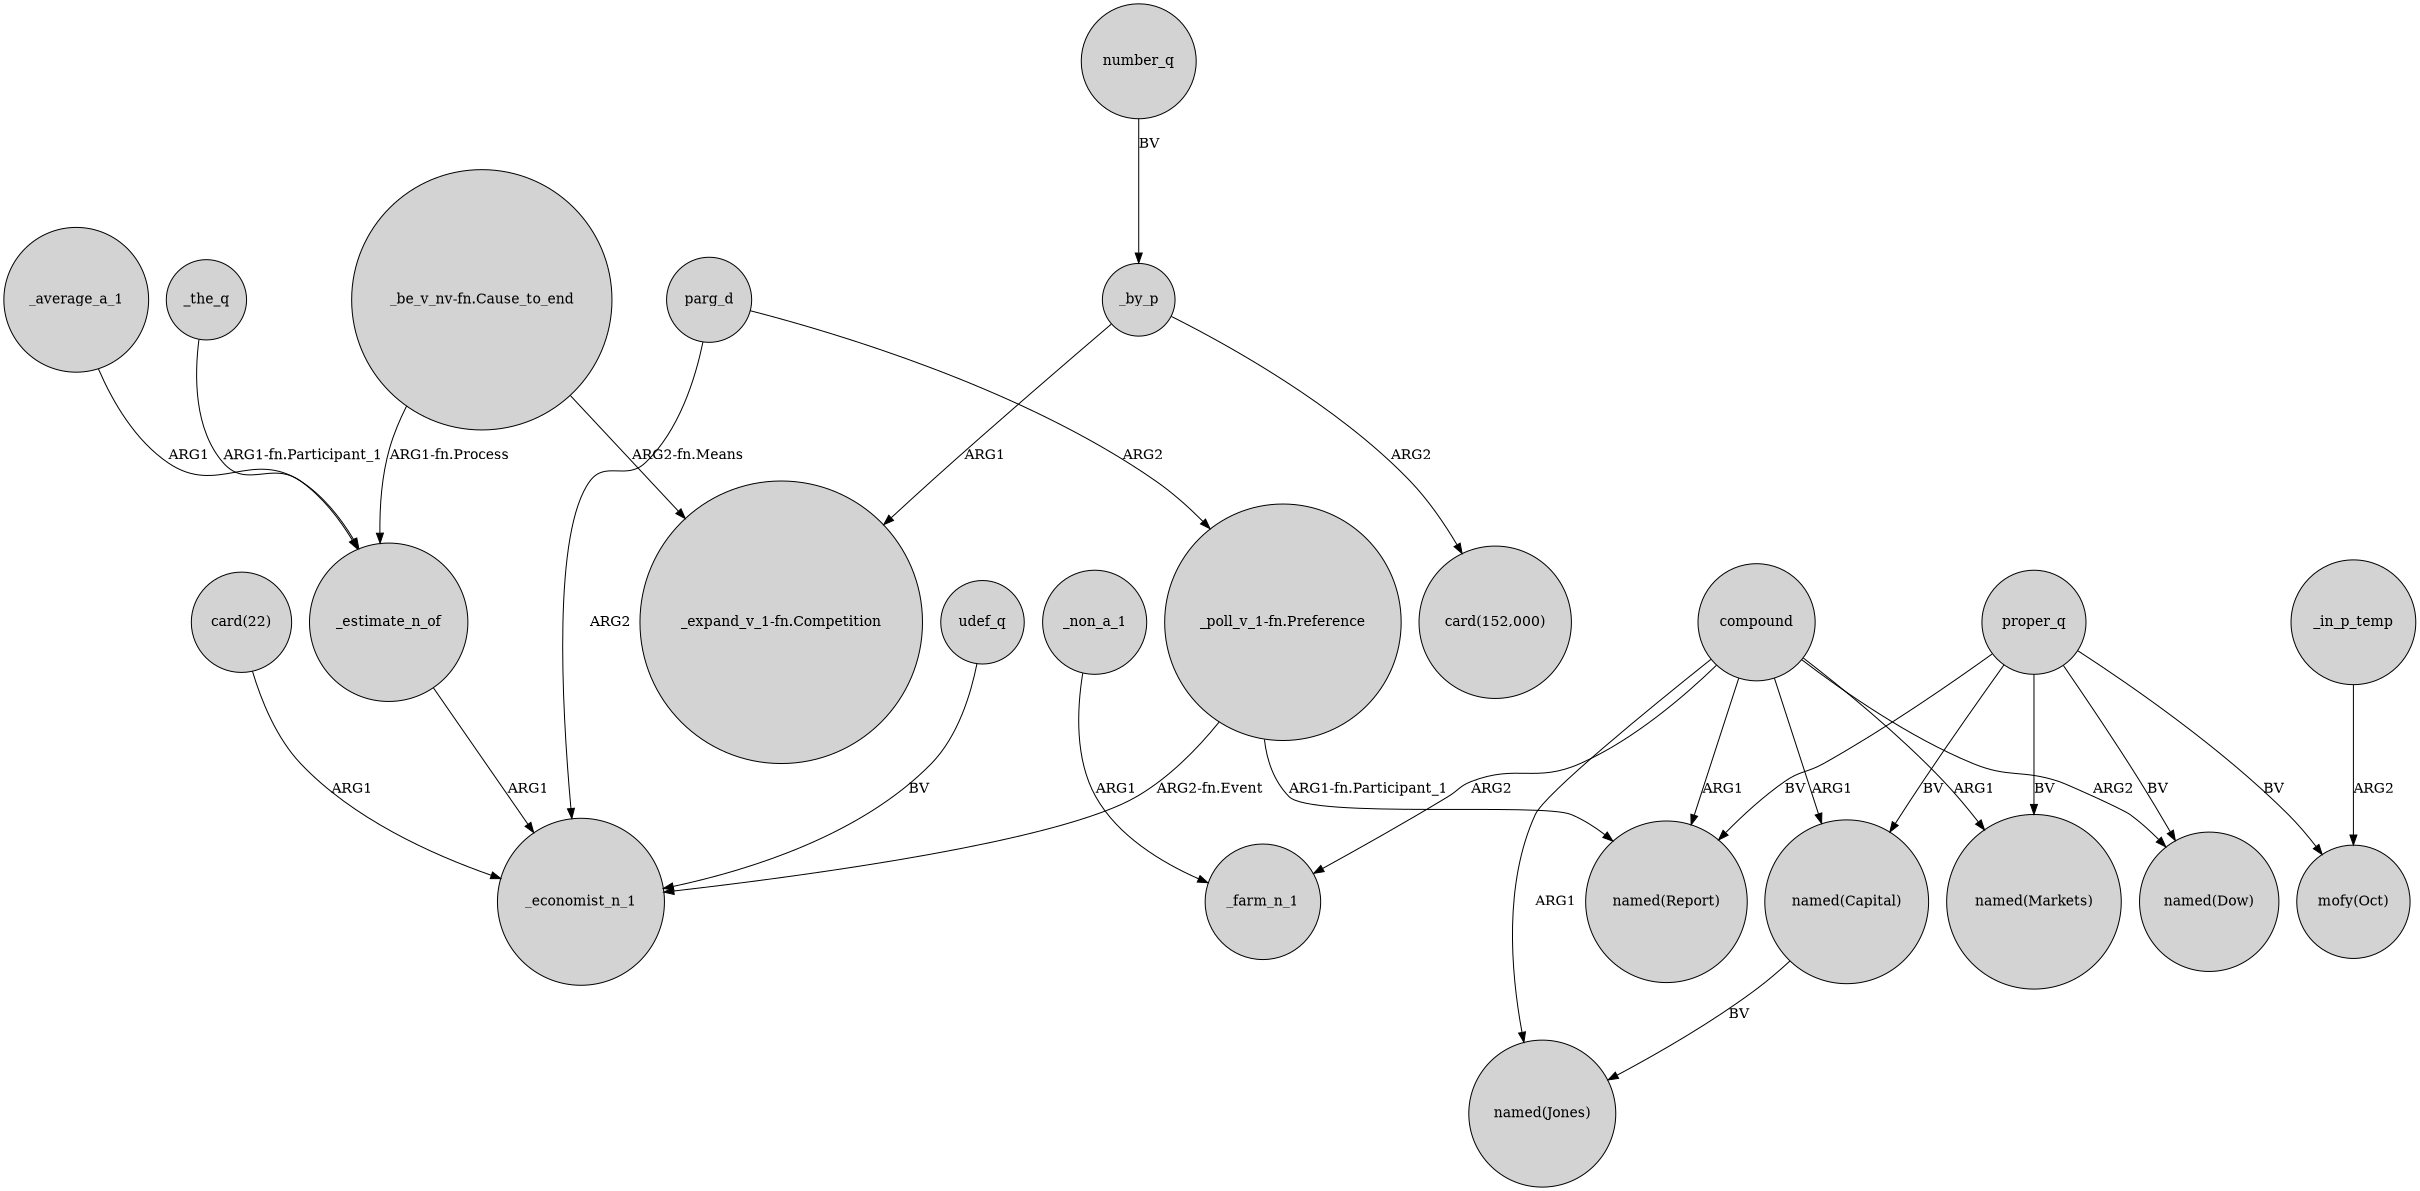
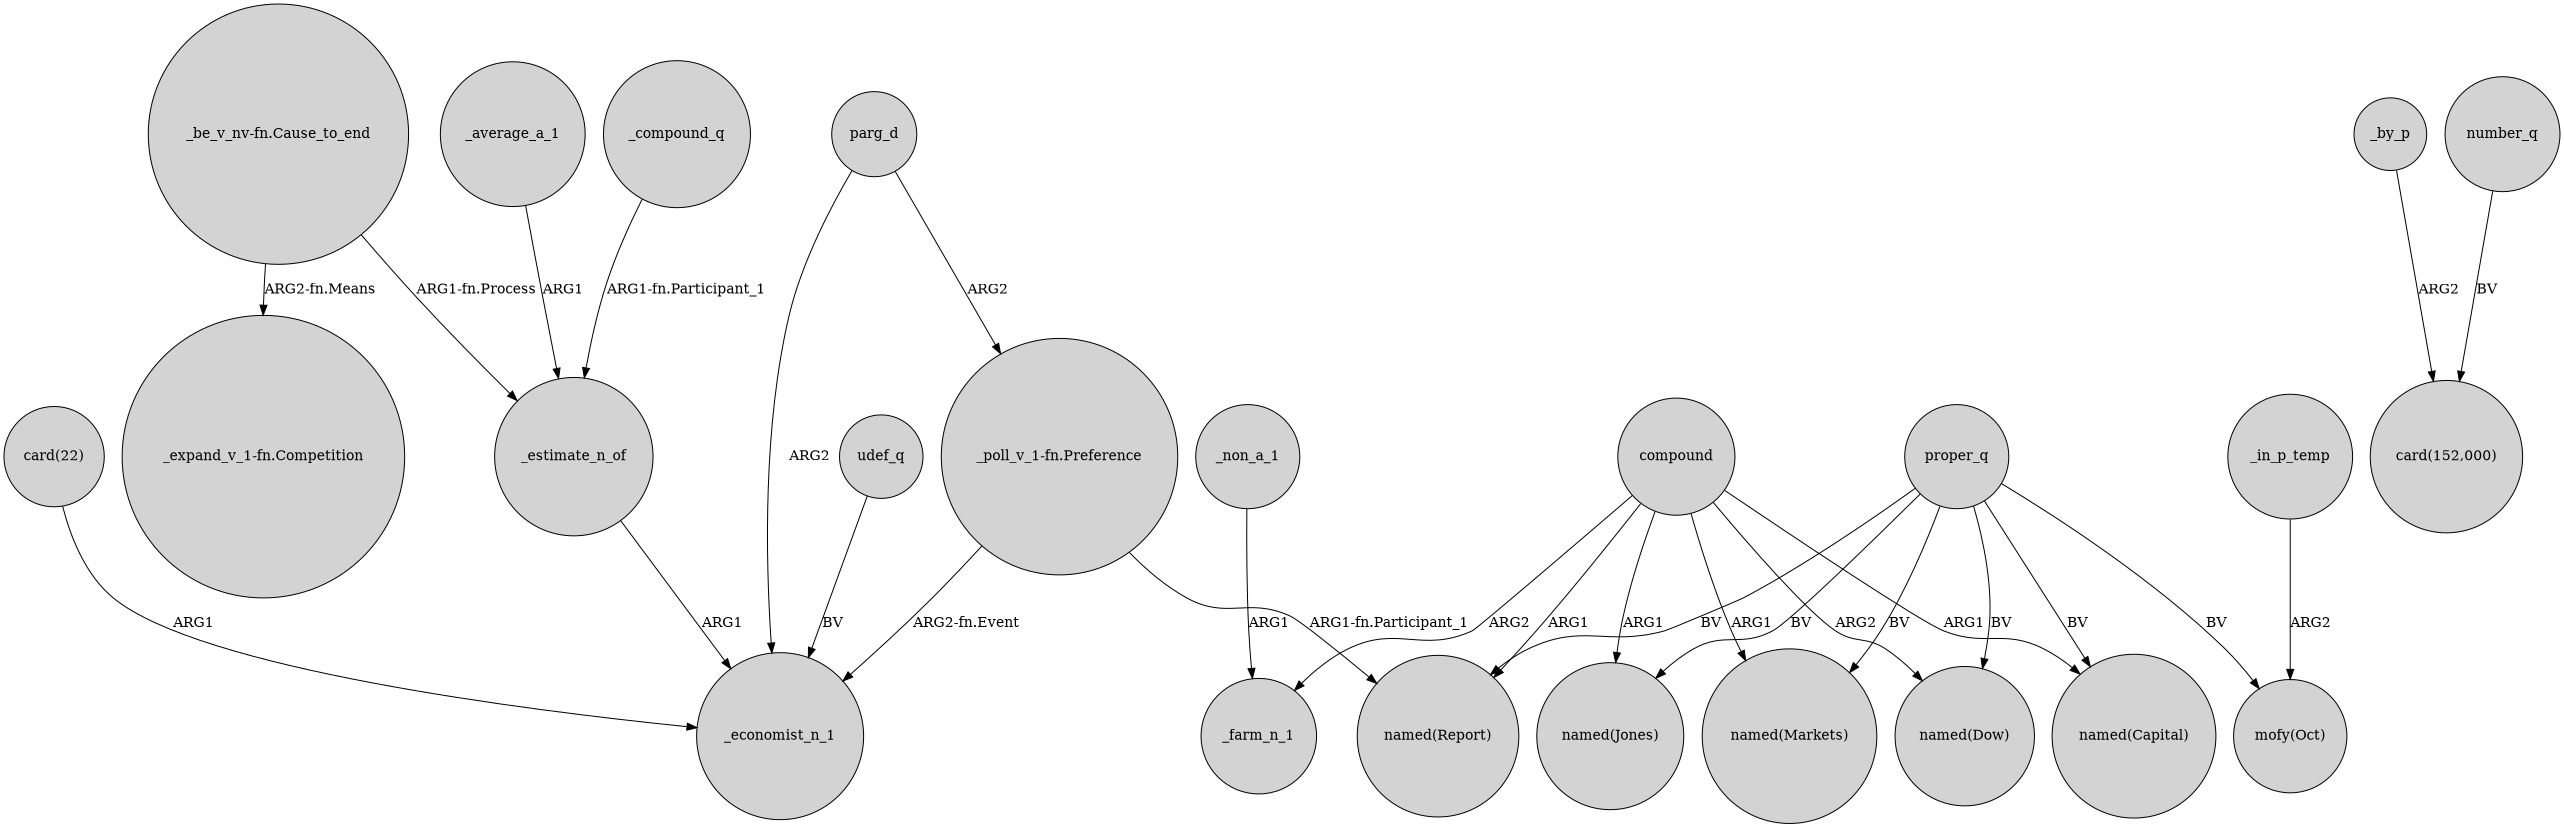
edge "number_q" -> "_by_p": now "number_q" -> "card(152,000)"
node "_the_q": label "_the_q" -> "_compound_q"
edge "_by_p" -> "_expand_v_1-fn.Competition": removed, label "ARG1"
edge "named(Capital)" -> "named(Jones)": now "proper_q" -> "named(Jones)"
